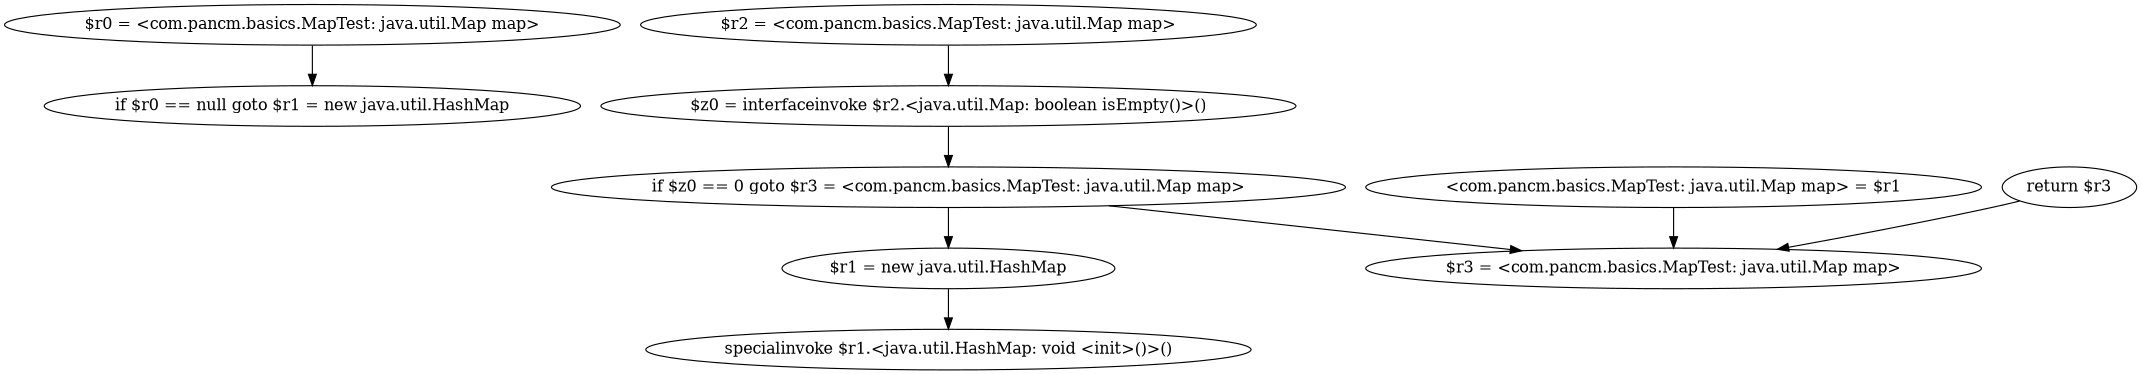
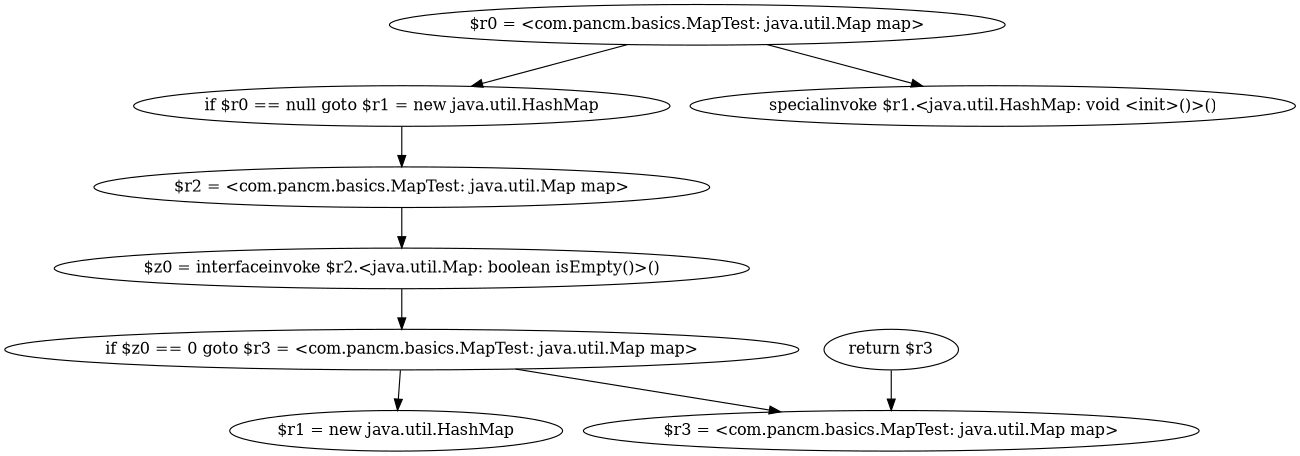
edge "if $r0 == null goto $r1 = new java.util.HashMap" -> "$r2 = <com.pancm.basics.MapTest: java.util.Map map>": added
node "<com.pancm.basics.MapTest: java.util.Map map> = $r1": removed
edge "$r1 = new java.util.HashMap" -> "specialinvoke $r1.<java.util.HashMap: void <init>()>()": now "$r0 = <com.pancm.basics.MapTest: java.util.Map map>" -> "specialinvoke $r1.<java.util.HashMap: void <init>()>()"
